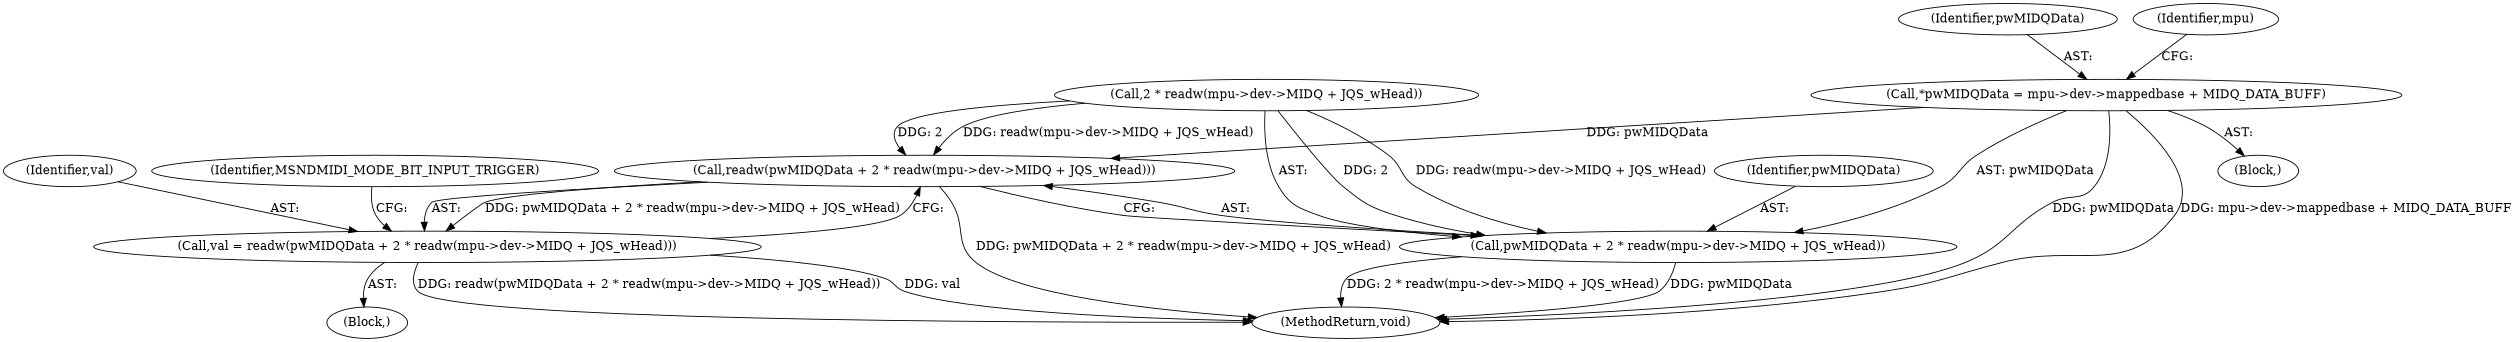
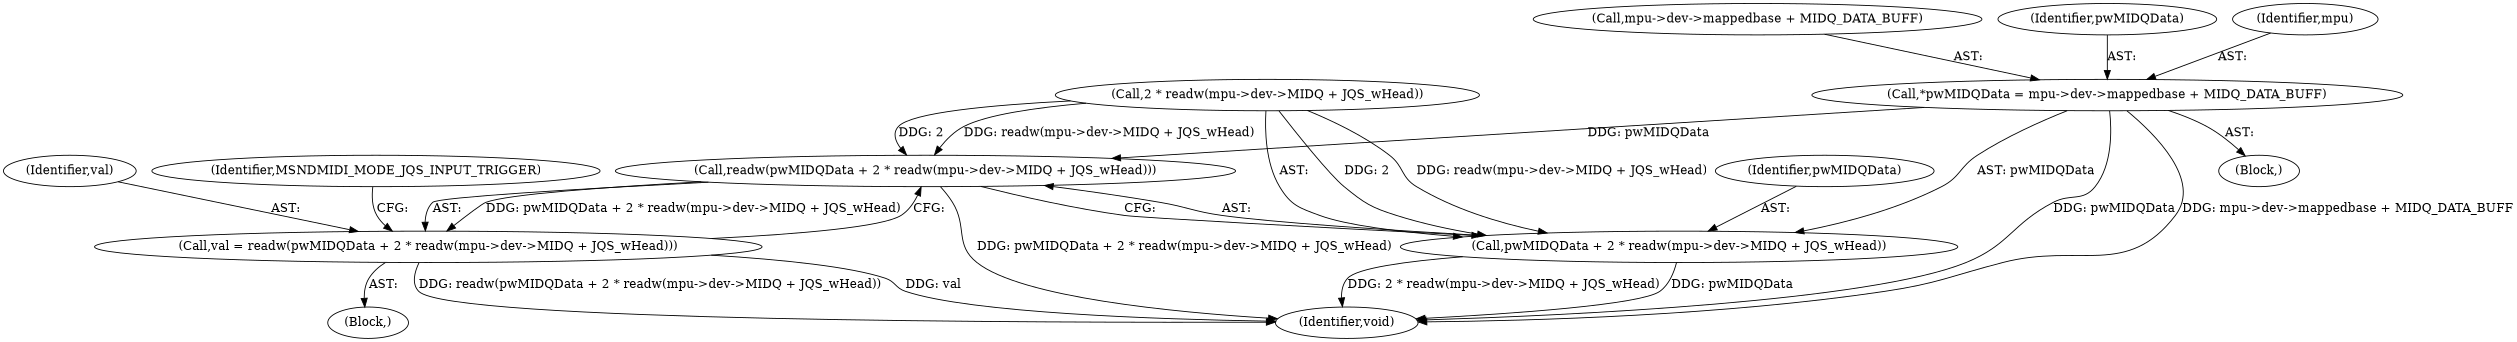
node "(Call,mpu->dev->mappedbase + MIDQ_DATA_BUFF)": added
edge "(Identifier,mpu)" -> "(Call,*pwMIDQData = mpu->dev->mappedbase + MIDQ_DATA_BUFF)": label "CFG: " -> "AST: "
node "(Identifier,MSNDMIDI_MODE_BIT_INPUT_TRIGGER)": label "(Identifier,MSNDMIDI_MODE_BIT_INPUT_TRIGGER)" -> "(Identifier,MSNDMIDI_MODE_JQS_INPUT_TRIGGER)"
node "(MethodReturn,void)": label "(MethodReturn,void)" -> "(Identifier,void)"
